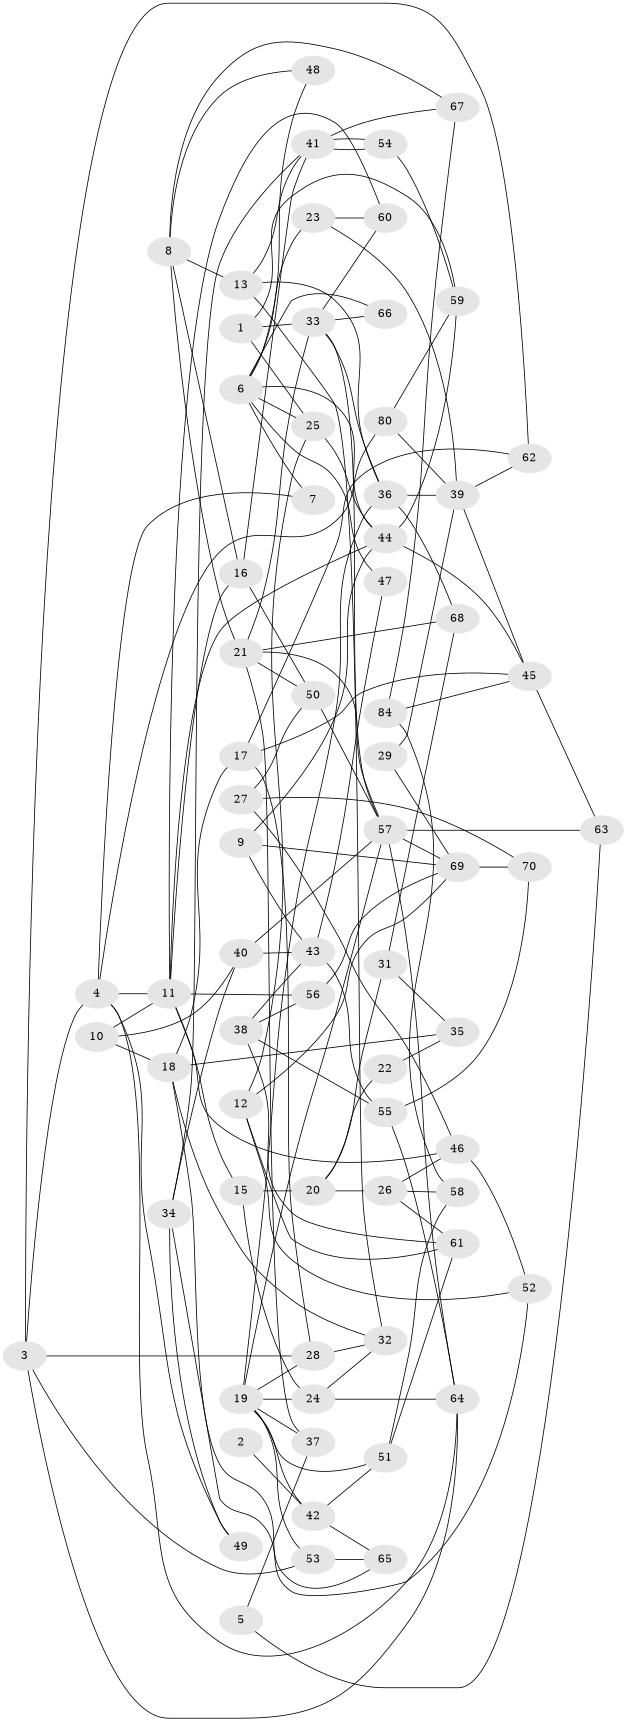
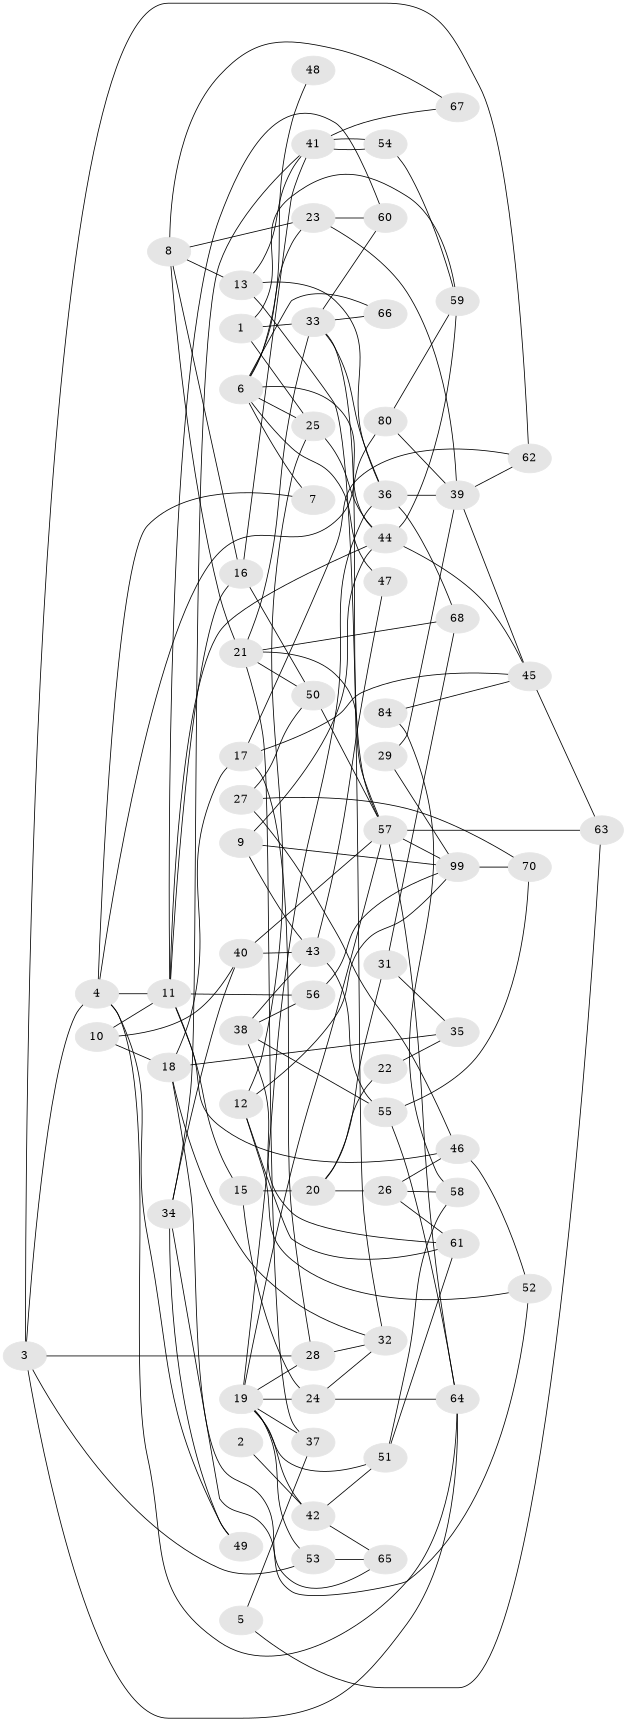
edge "48" -- "8": now "23" -- "8"
edge "67" -- "84": removed
node "69": label "69" -> "99"
